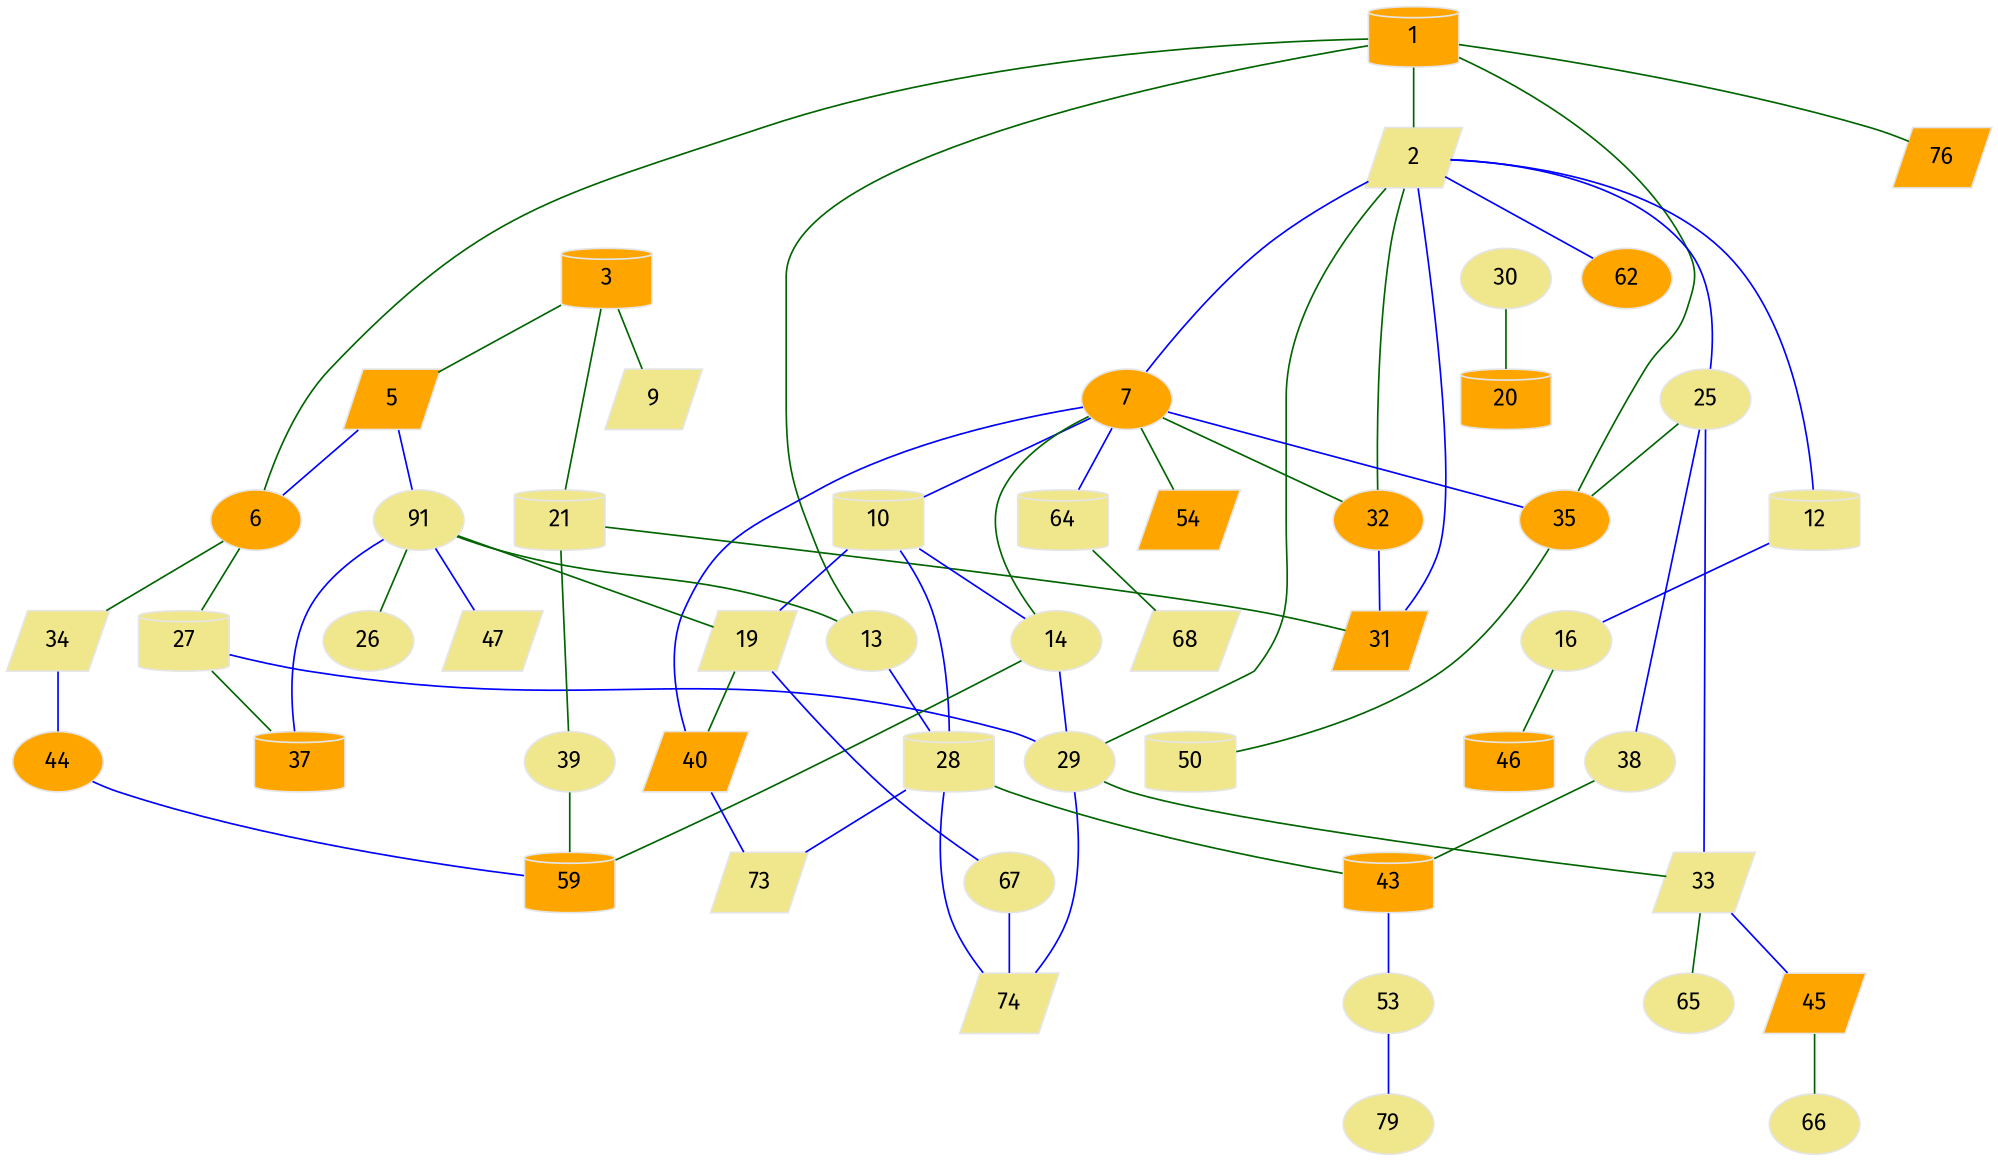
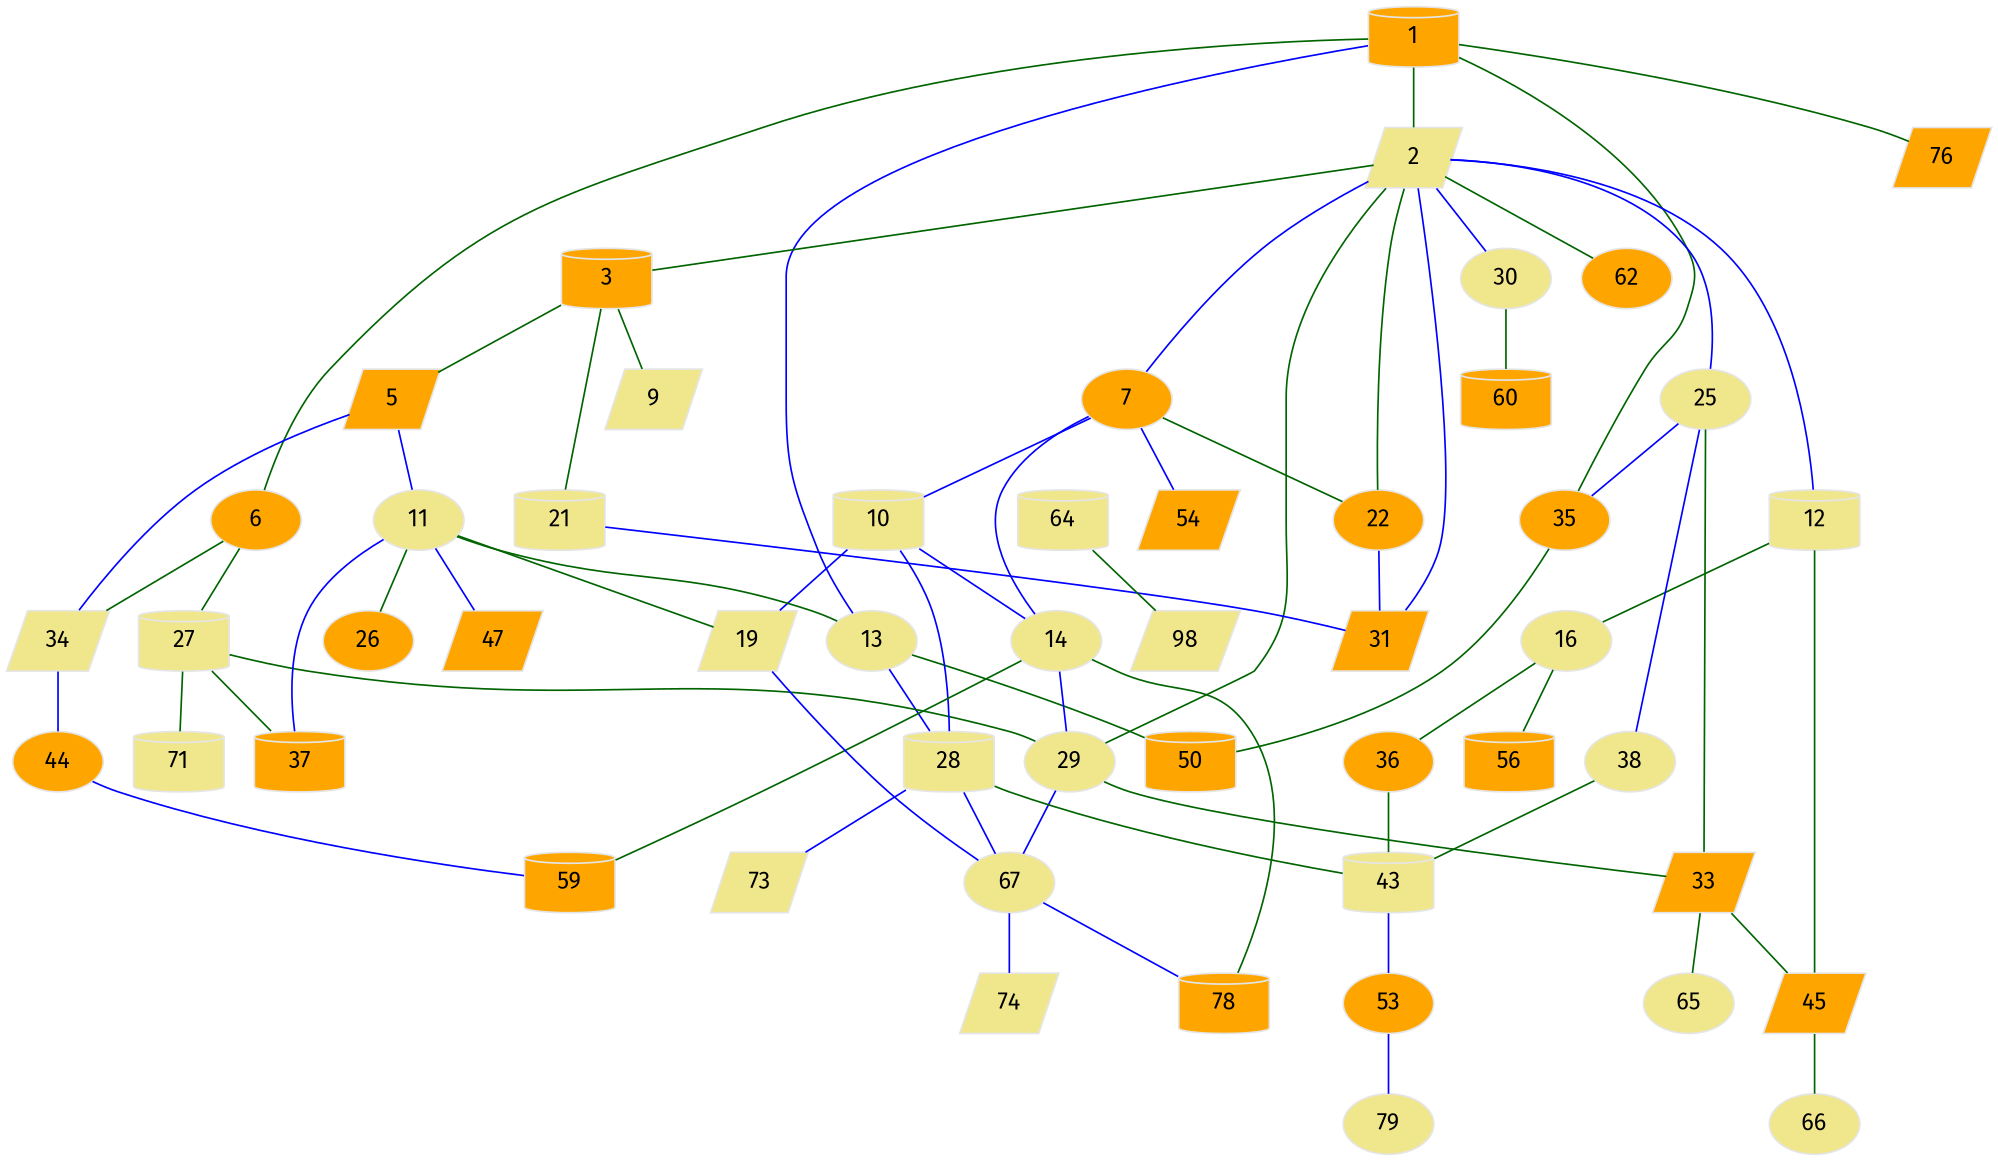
edge "1" -- "13": color darkgreen -> blue
edge "2" -- "62": color blue -> darkgreen
edge "2" -- "3": added
edge "2" -- "30": added
node "20": label "20" -> "60"
edge "7" -- "64": removed
edge "7" -- "54": color darkgreen -> blue
edge "7" -- "35": removed
edge "25" -- "35": color darkgreen -> blue
edge "5" -- "6": now "5" -- "34"
edge "7" -- "14": color darkgreen -> blue
node "91": label "91" -> "11"
node "32": label "32" -> "22"
edge "21" -- "31": color darkgreen -> blue
edge "12" -- "16": color blue -> darkgreen
node "26": fillcolor khaki -> orange
node "47": fillcolor khaki -> orange
node "68": label "68" -> "98"
edge "25" -- "33": color blue -> darkgreen
edge "27" -- "29": color blue -> darkgreen
edge "13" -- "50": added
edge "12" -- "45": added
node "71": added
node "39": removed
node "40": removed
node "50": fillcolor khaki -> orange
node "36": added
node "46": label "46" -> "56"
node "43": fillcolor orange -> khaki
node "33": fillcolor khaki -> orange
edge "28" -- "74": now "28" -- "67"
edge "29" -- "74": now "29" -- "67"
edge "33" -- "45": color blue -> darkgreen
node "78": added
node "53": fillcolor khaki -> orange
